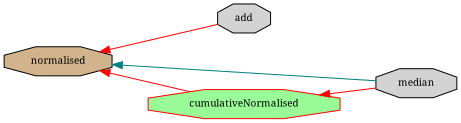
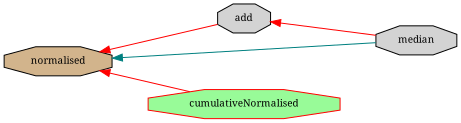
edge "median" -> "cumulativeNormalised": now "median" -> "add"
